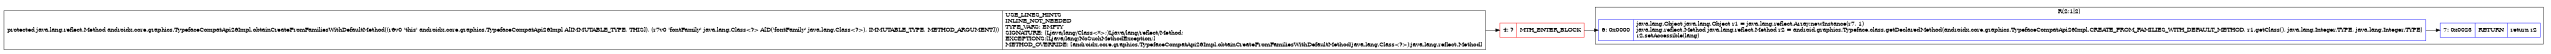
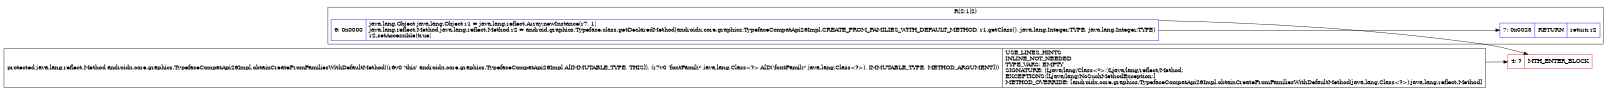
edge "4: ?" -> "6: 0x0000": reversed
node "6: 0x0000": text "r2.setAccessible(lang)" -> "r2.setAccessible(true)"
